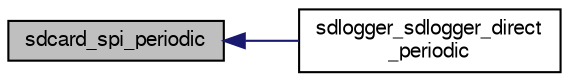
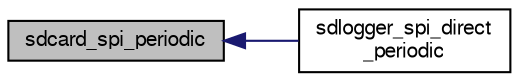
node "sdlogger_sdlogger_direct _periodic": label "sdlogger_sdlogger_direct _periodic" -> "sdlogger_spi_direct _periodic"
